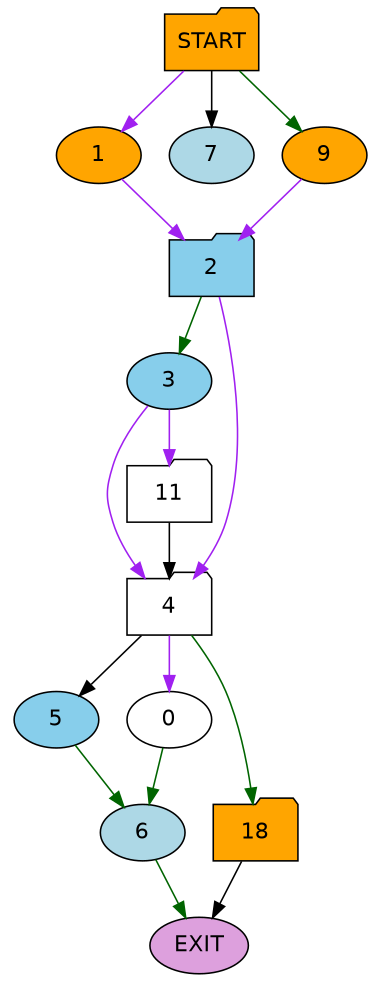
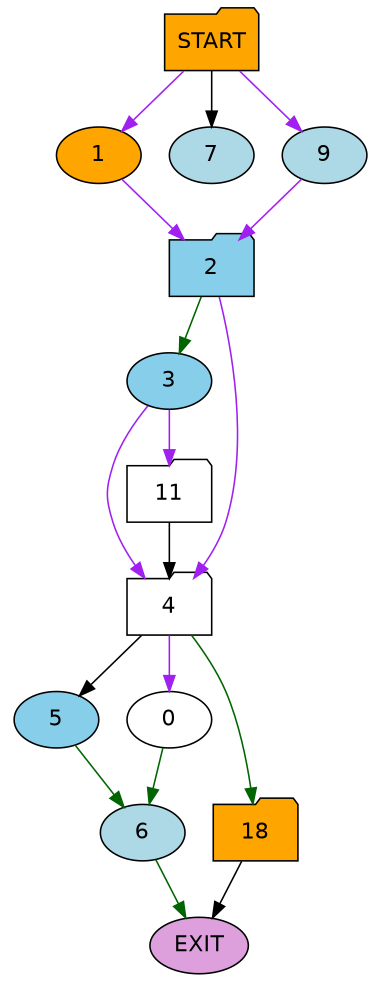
edge "START" -> "9": color darkgreen -> purple
node "9": fillcolor orange -> lightblue
